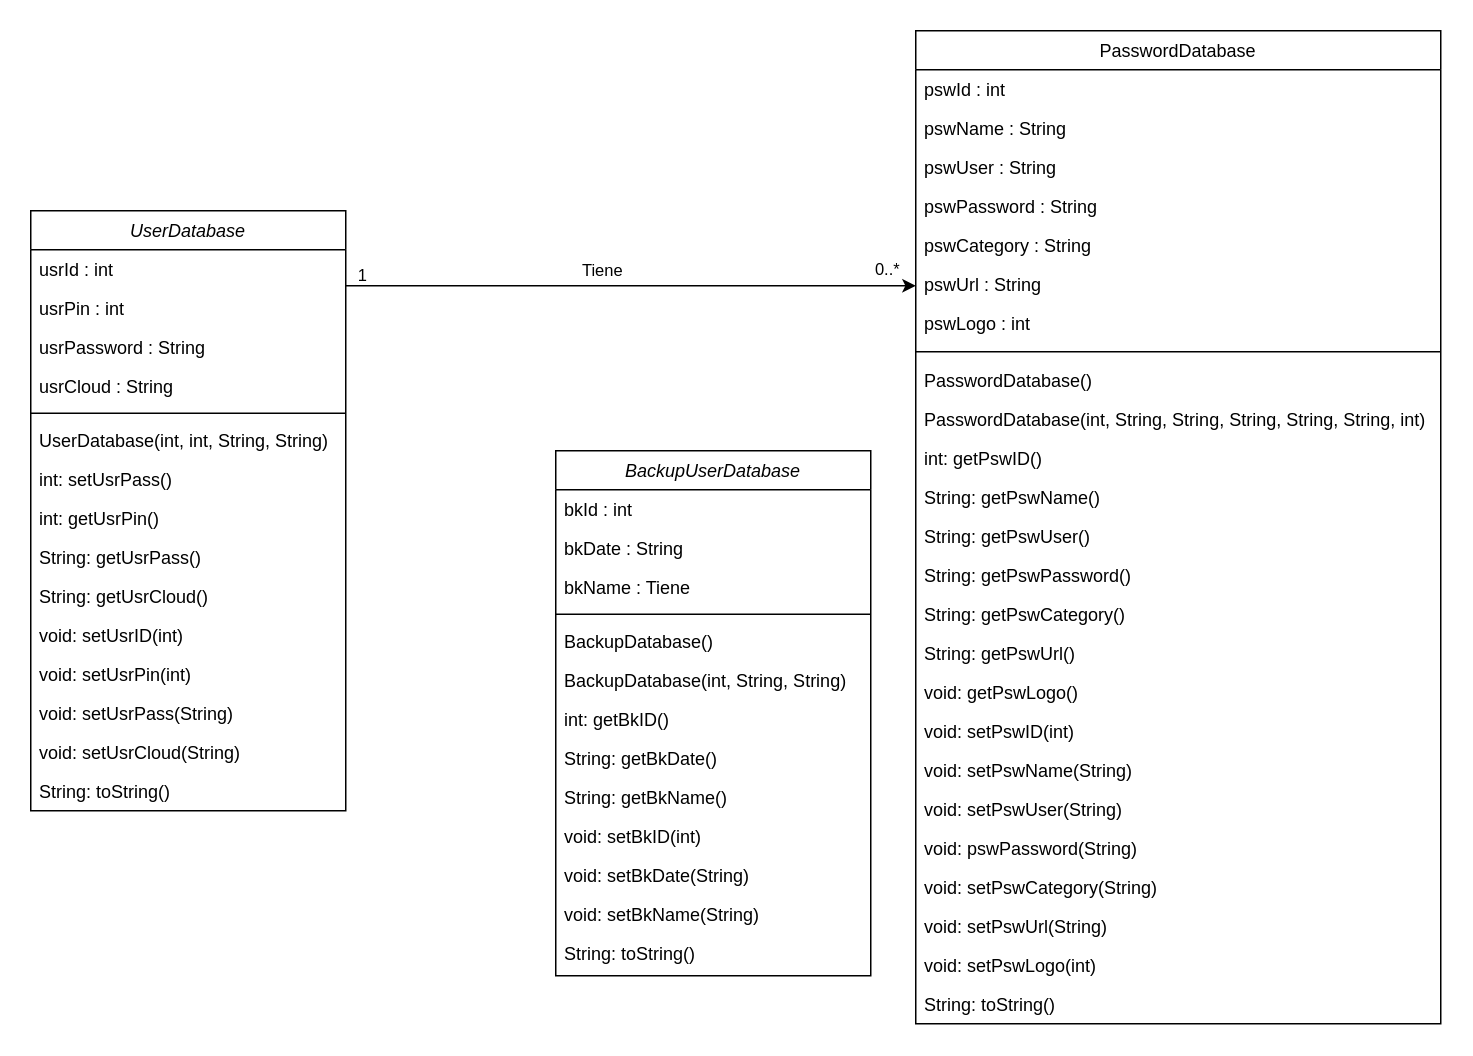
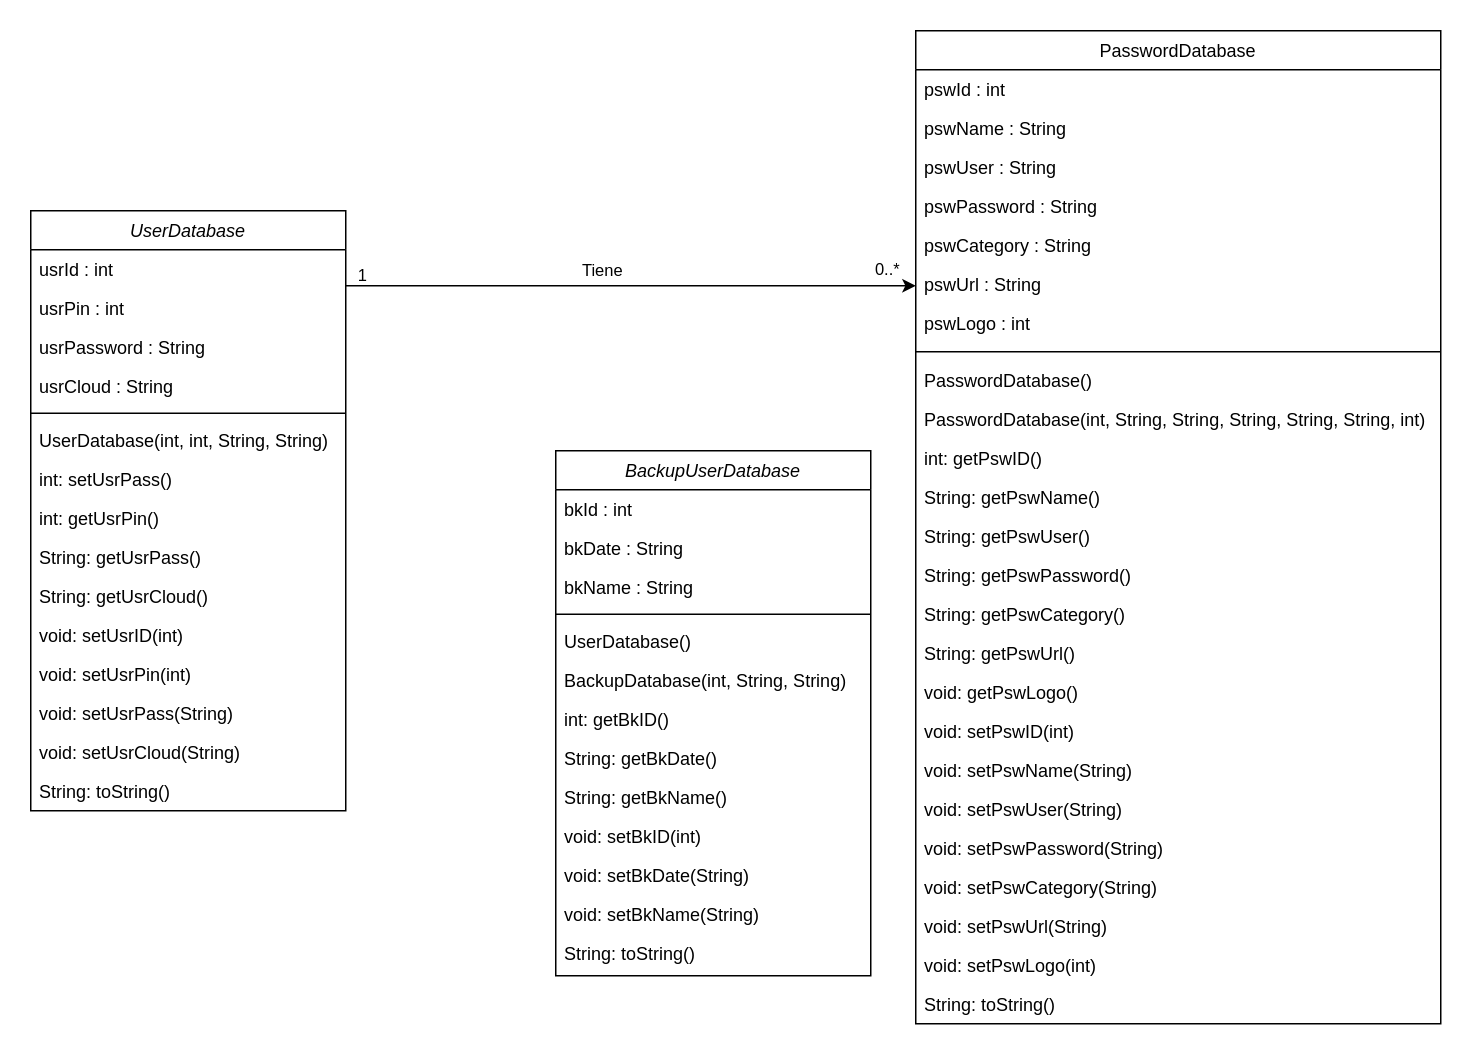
node "bkName : Tiene": label "bkName : Tiene" -> "bkName : String"
node "BackupDatabase()": label "BackupDatabase()" -> "UserDatabase()"
node "void: pswPassword(String)": label "void: pswPassword(String)" -> "void: setPswPassword(String)"
